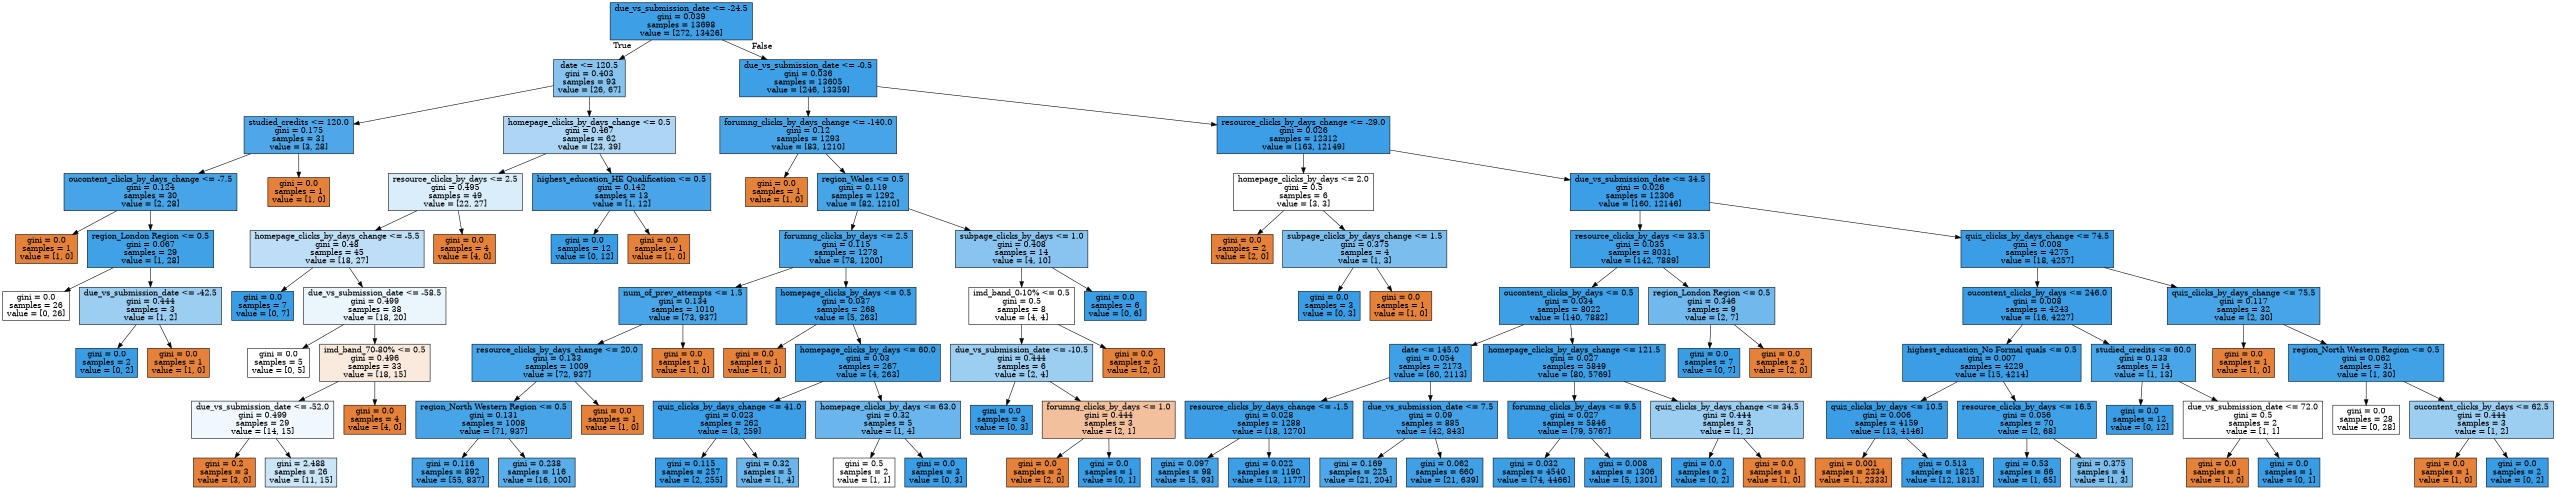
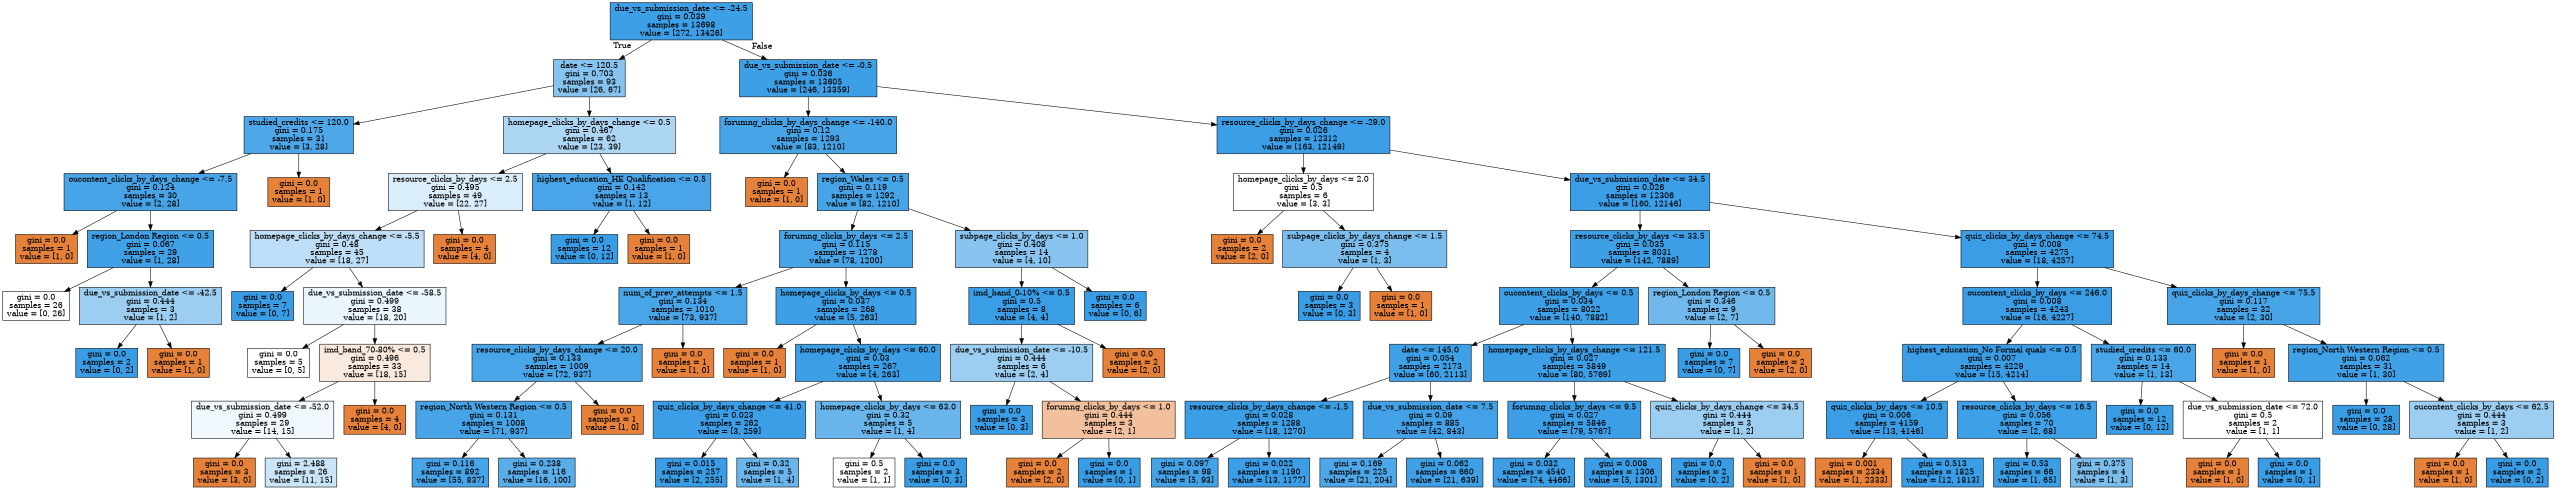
node "date <= 120.5 gini = 0.403 samples = 93 value = [26, 67]": label "date <= 120.5 gini = 0.403 samples = 93 value = [26, 67]" -> "date <= 120.5 gini = 0.703 samples = 93 value = [26, 67]"
node "imd_band_0-10% <= 0.5 gini = 0.5 samples = 8 value = [4, 4]": fillcolor #e5813900 -> #399de5fd
node "gini = 0.0 samples = 28 value = [0, 28]": fillcolor #e5813900 -> #399de5ff
node "gini = 0.2 samples = 3 value = [3, 0]": label "gini = 0.2 samples = 3 value = [3, 0]" -> "gini = 0.0 samples = 3 value = [3, 0]"
node "gini = 0.115 samples = 257 value = [2, 255]": label "gini = 0.115 samples = 257 value = [2, 255]" -> "gini = 0.015 samples = 257 value = [2, 255]"
